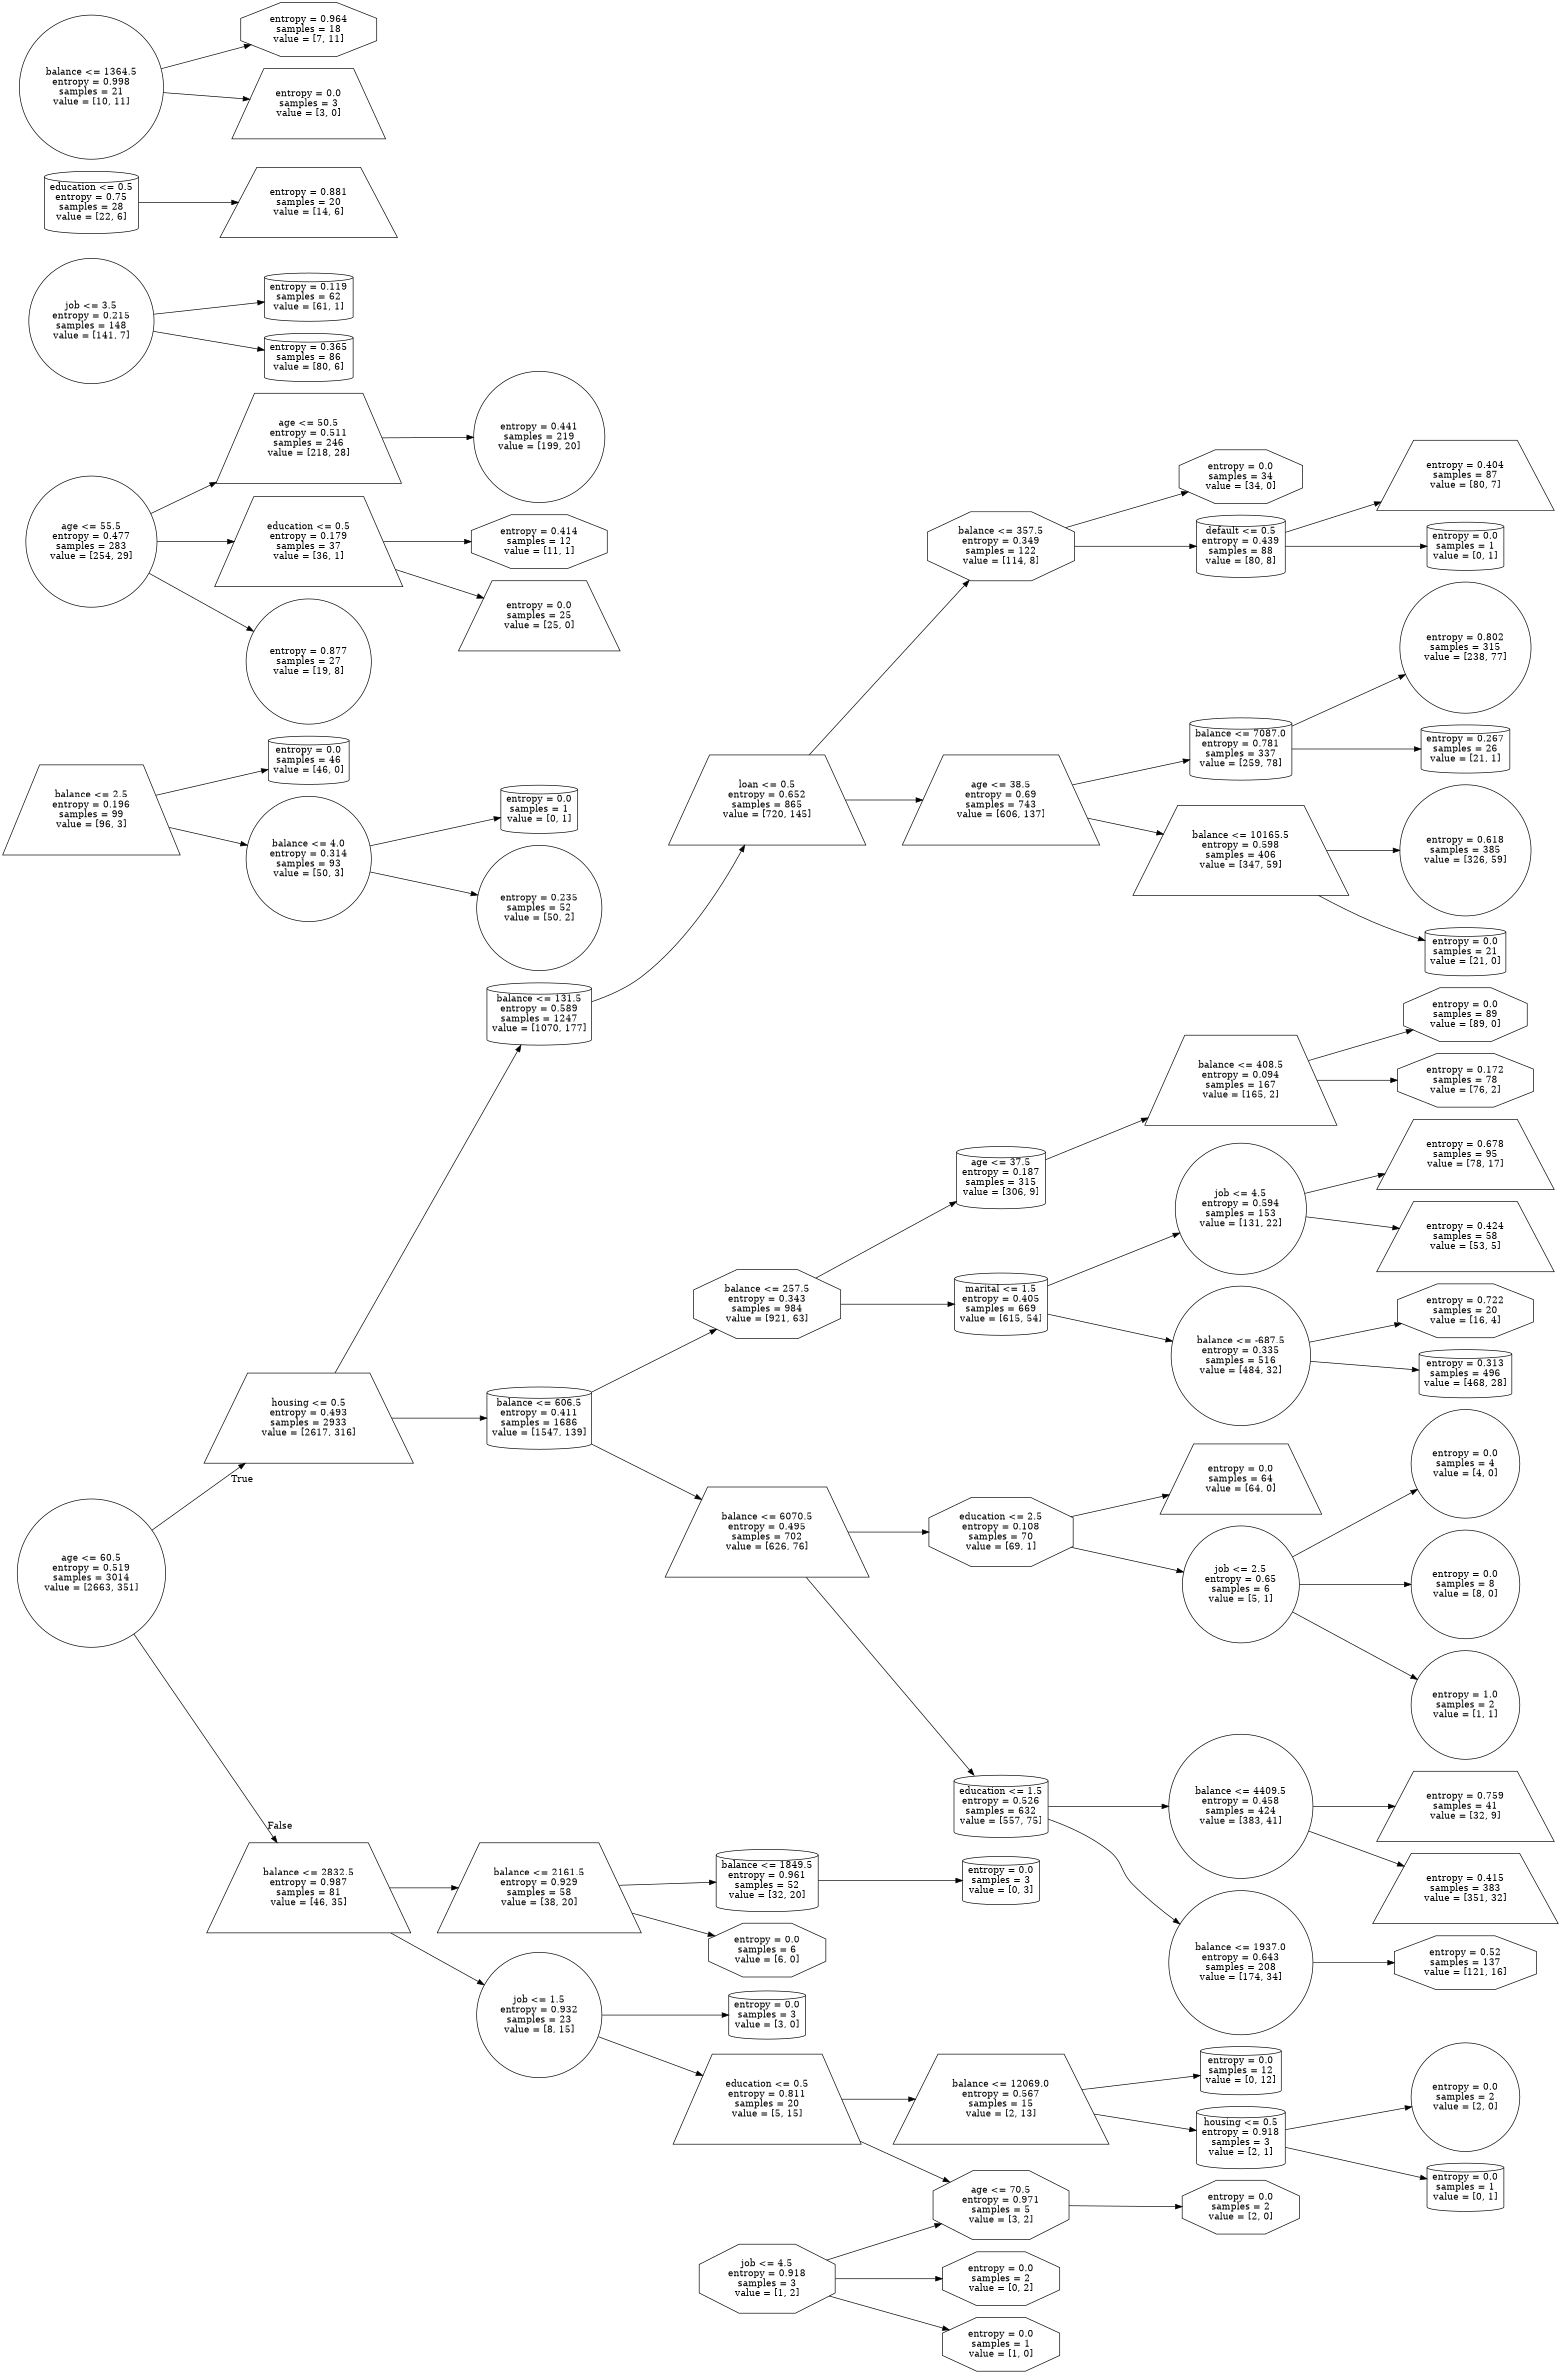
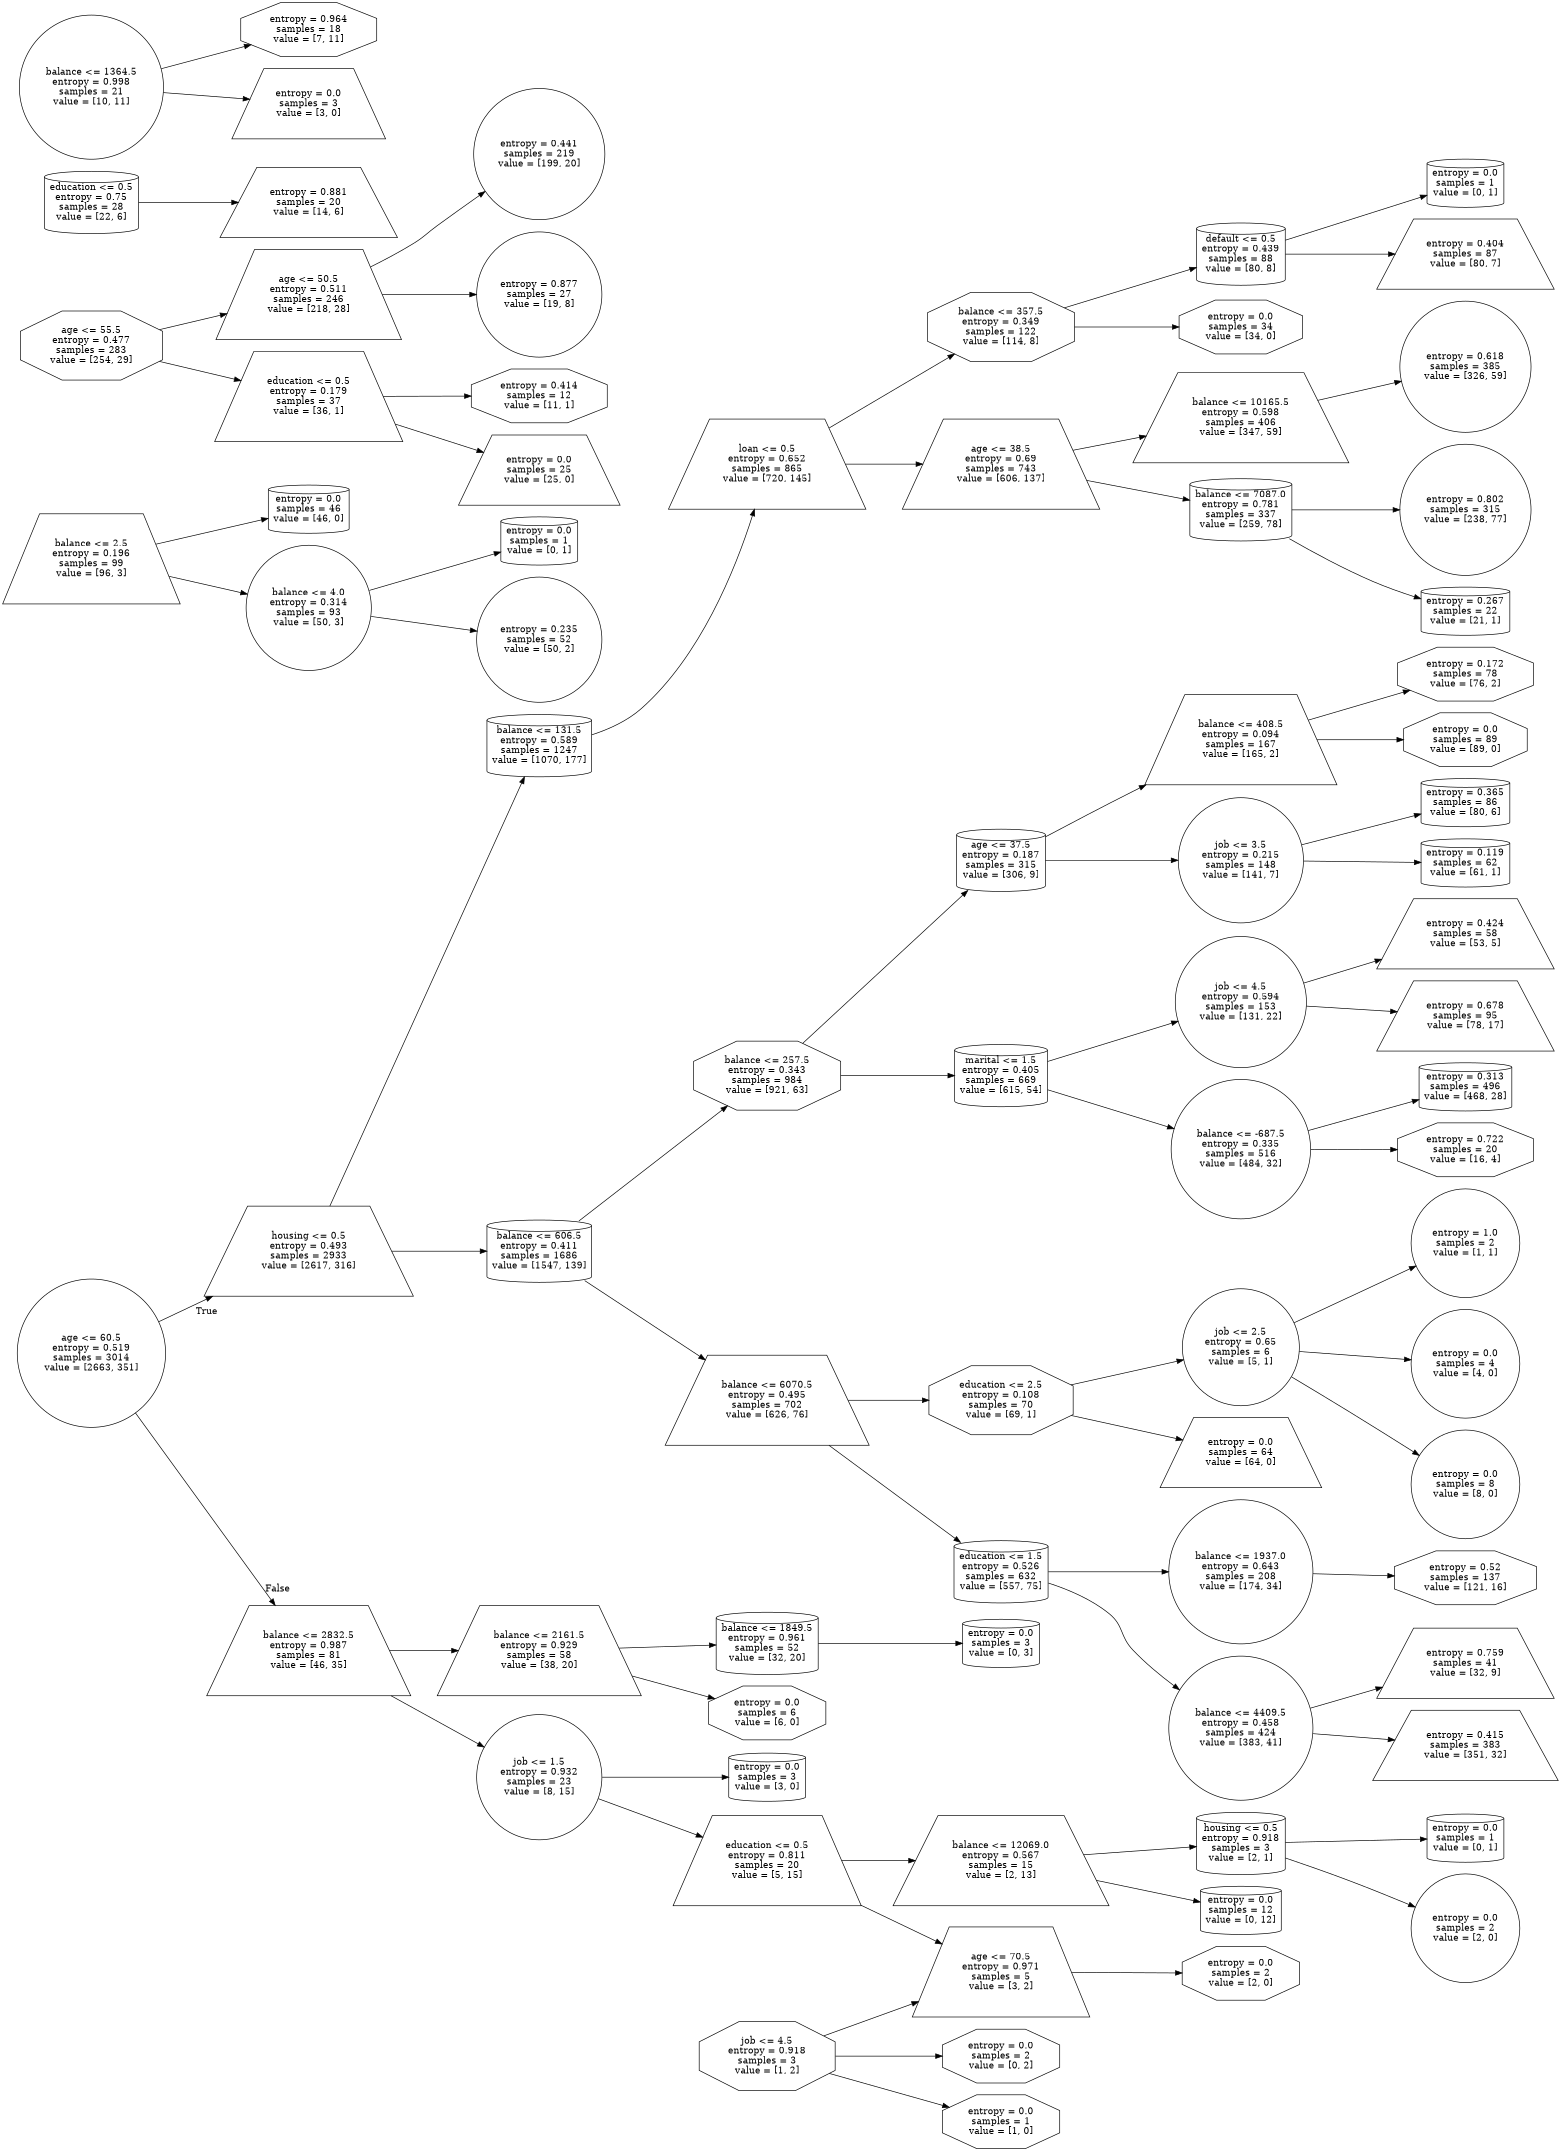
node "age <= 55.5 entropy = 0.477 samples = 283 value = [254, 29]": shape circle -> octagon
edge "age <= 55.5 entropy = 0.477 samples = 283 value = [254, 29]" -> "entropy = 0.877 samples = 27 value = [19, 8]": now "age <= 50.5 entropy = 0.511 samples = 246 value = [218, 28]" -> "entropy = 0.877 samples = 27 value = [19, 8]"
node "entropy = 0.267 samples = 26 value = [21, 1]": label "entropy = 0.267 samples = 26 value = [21, 1]" -> "entropy = 0.267 samples = 22 value = [21, 1]"
edge "age <= 37.5 entropy = 0.187 samples = 315 value = [306, 9]" -> "job <= 3.5 entropy = 0.215 samples = 148 value = [141, 7]": added
node "entropy = 0.0 samples = 21 value = [21, 0]": removed
node "age <= 70.5 entropy = 0.971 samples = 5 value = [3, 2]": shape octagon -> trapezium
